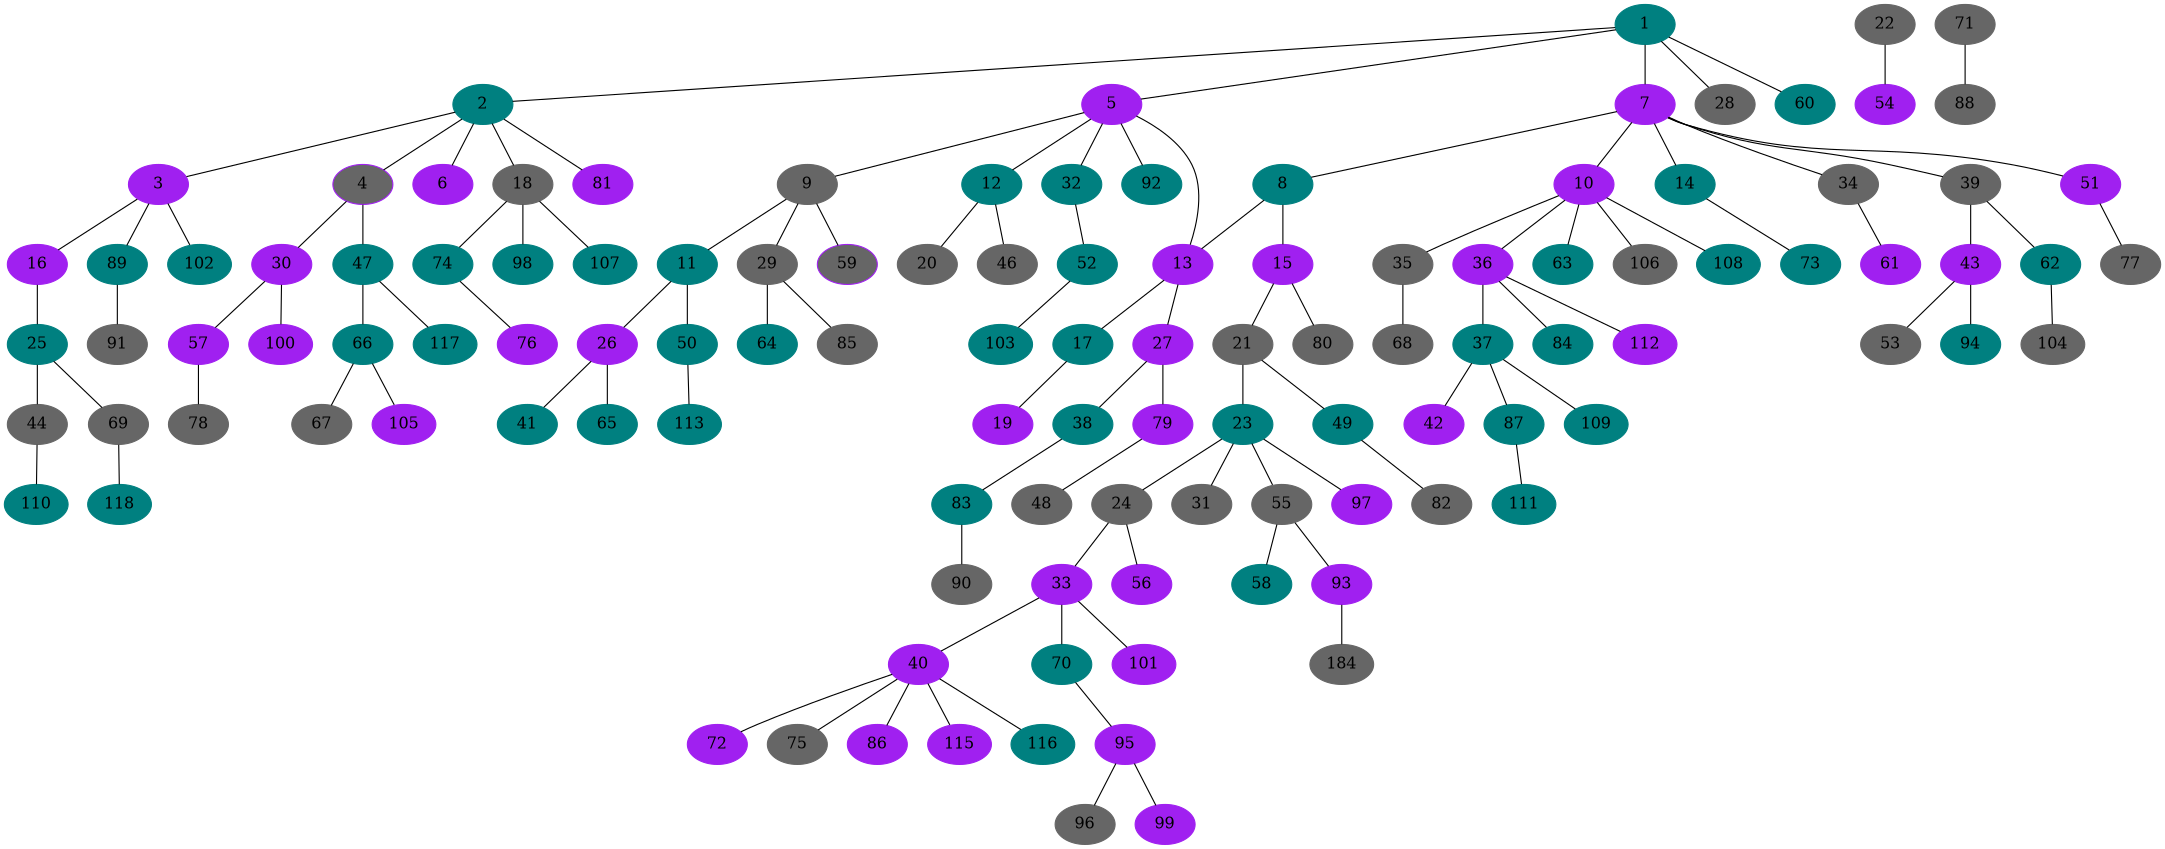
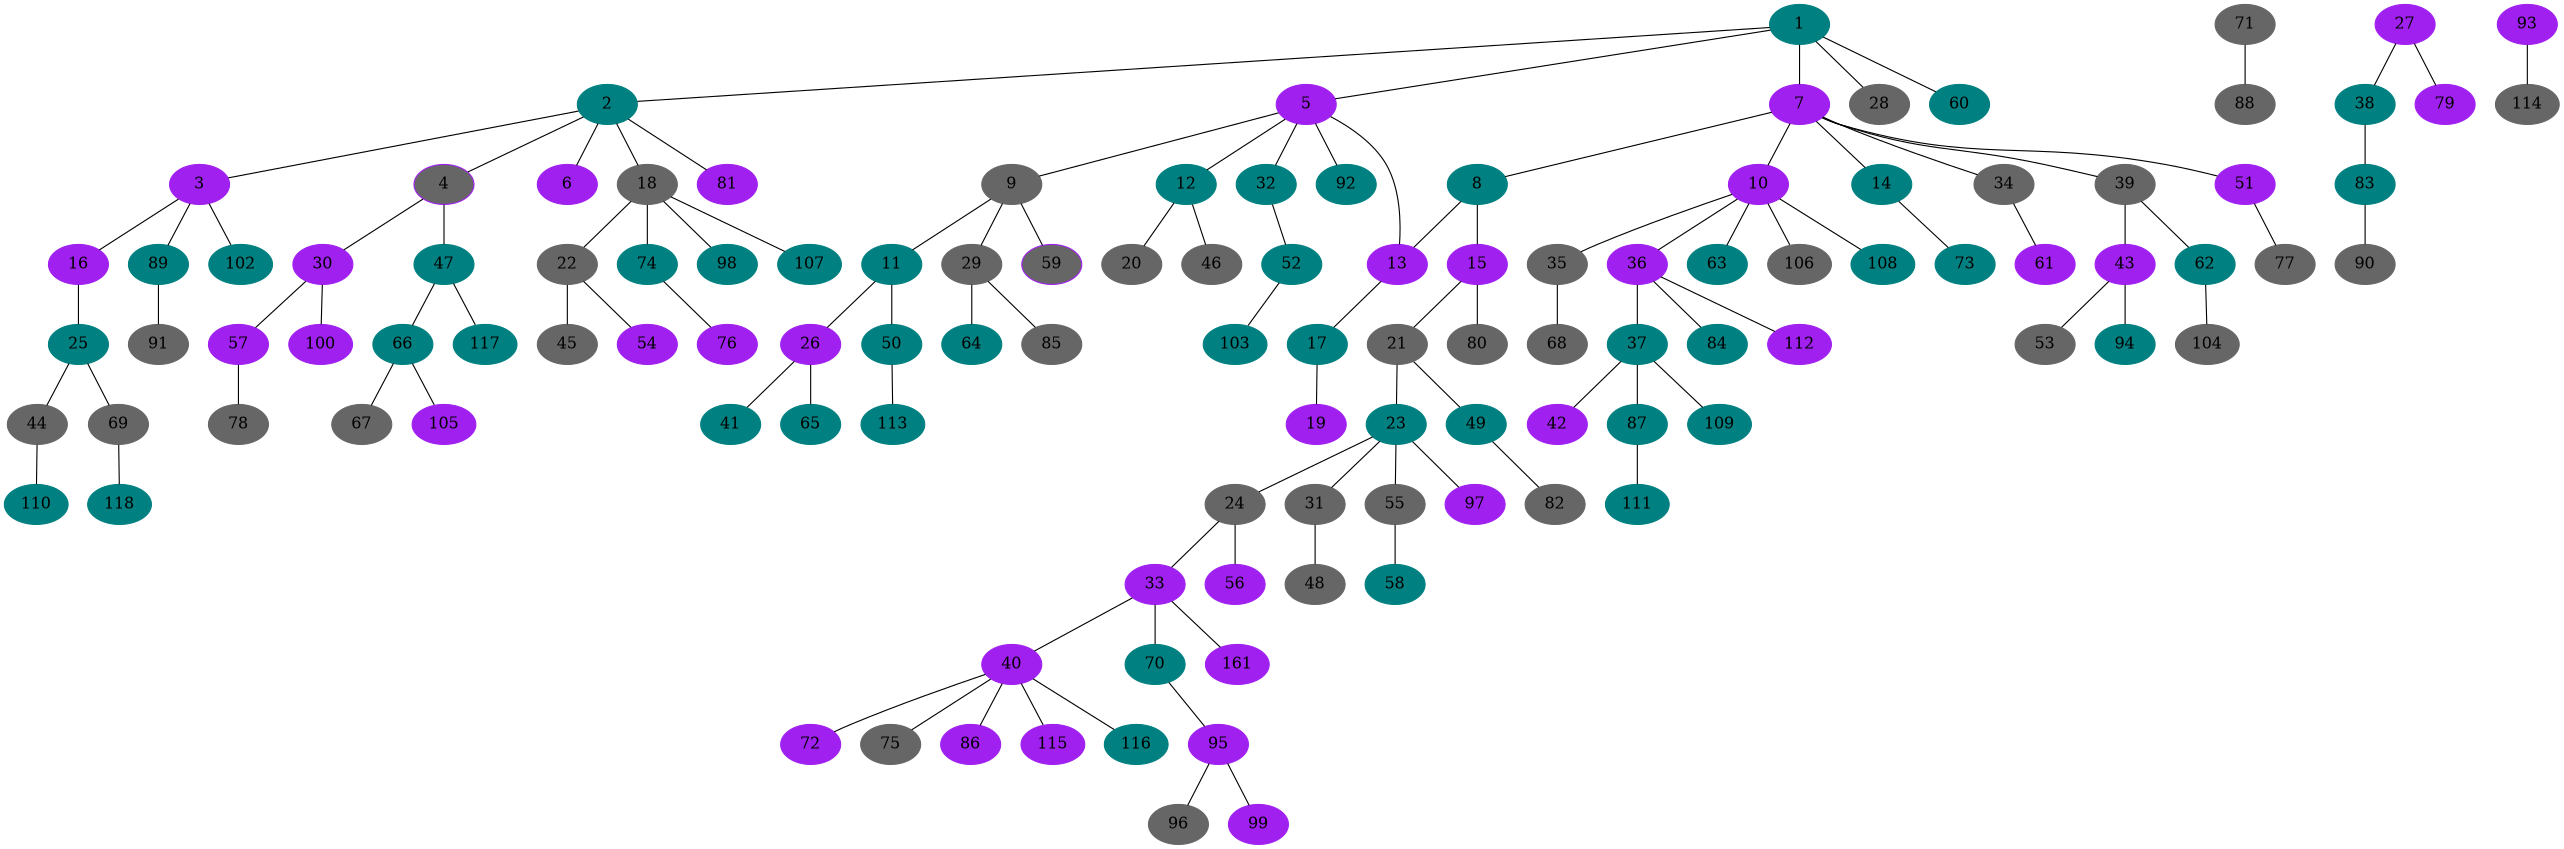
edge "18" -- "22": added
edge "13" -- "27": removed
node "45": added
edge "79" -- "48": now "31" -- "48"
edge "55" -- "93": removed
node "101": label "101" -> "161"
node "184": label "184" -> "114"
